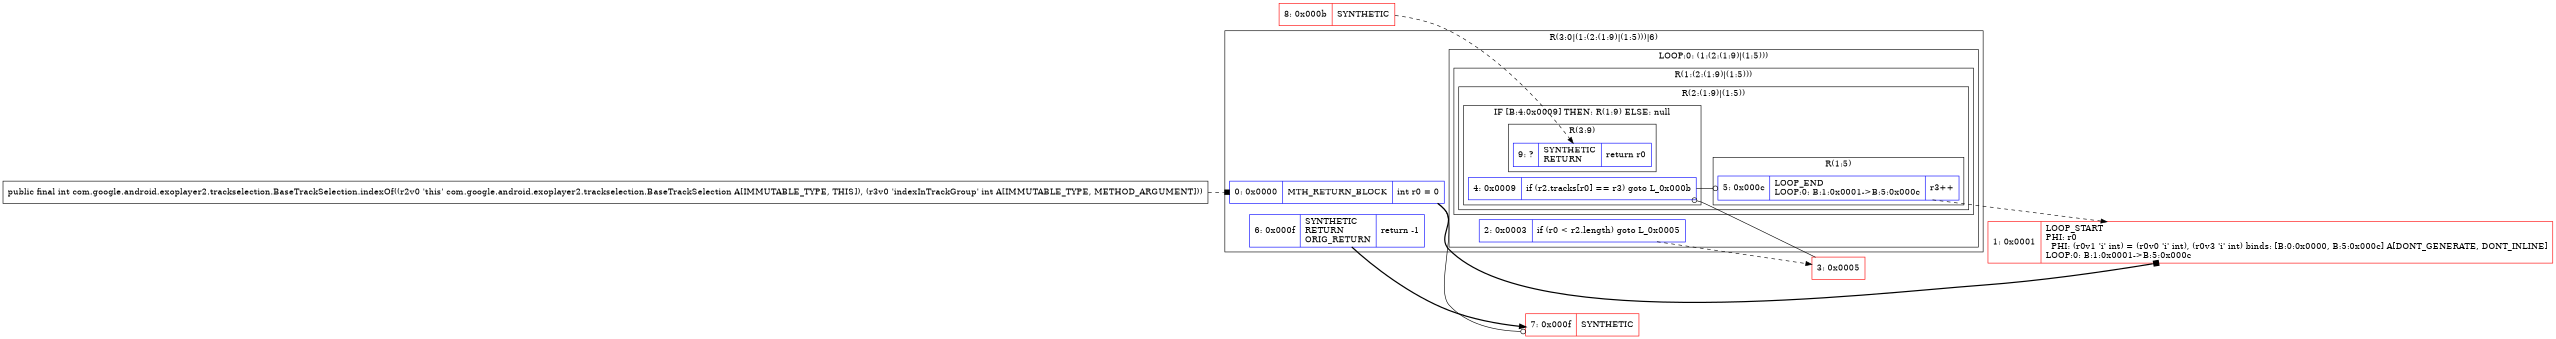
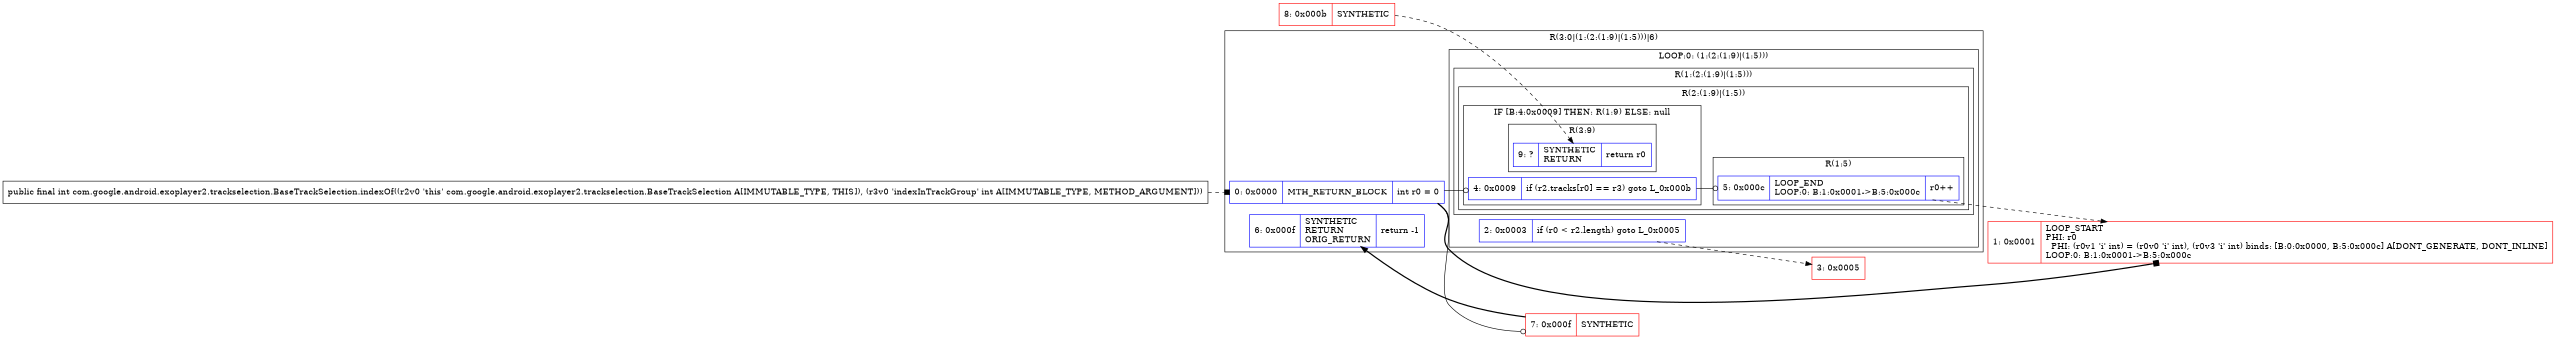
node "5: 0x000c": text "r3++" -> "r0++"
edge "3: 0x0005" -> "4: 0x0009": now "0: 0x0000" -> "4: 0x0009"
edge "6: 0x000f" -> "7: 0x000f": reversed
